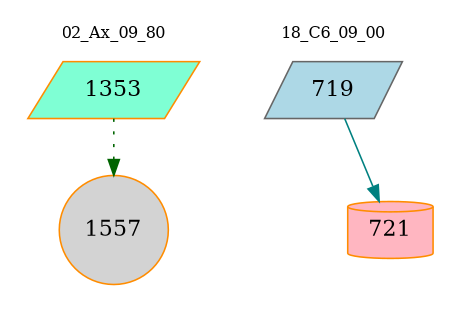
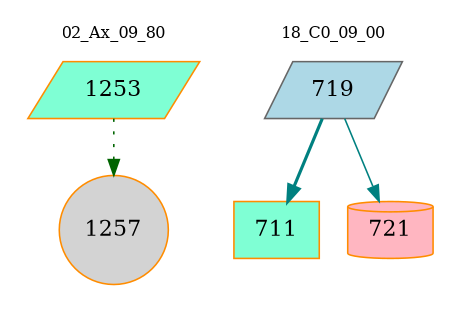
cluster "18_C6_09_00": label "18_C6_09_00" -> "18_C0_09_00"
node "1353": label "1353" -> "1253"
node "1557": label "1557" -> "1257"
node "711": added
